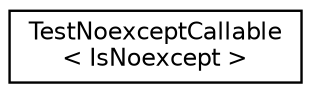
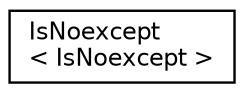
node "TestNoexceptCallable < IsNoexcept >": label "TestNoexceptCallable < IsNoexcept >" -> "IsNoexcept < IsNoexcept >"
